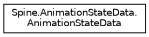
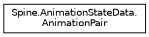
node "Spine.AnimationStateData. AnimationStateData": label "Spine.AnimationStateData. AnimationStateData" -> "Spine.AnimationStateData. AnimationPair"
